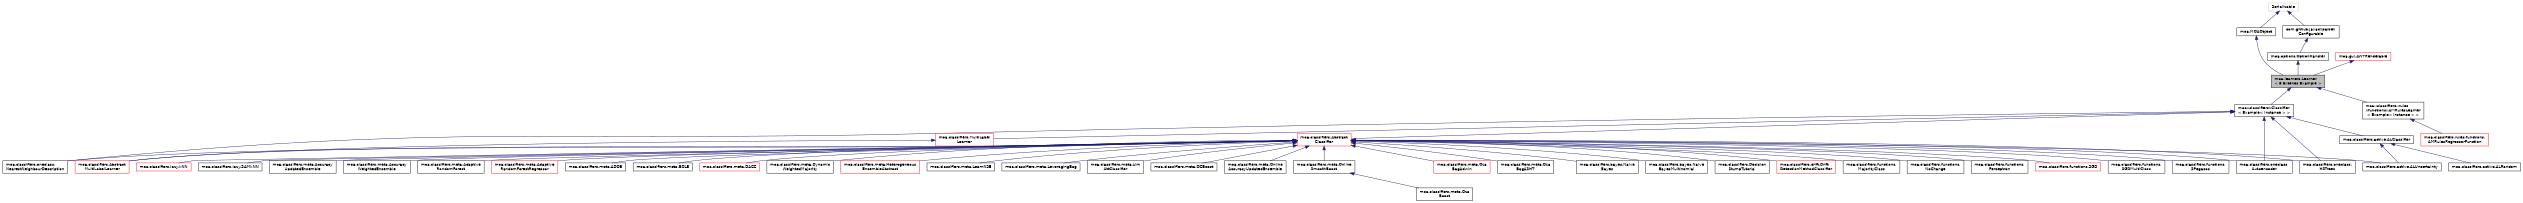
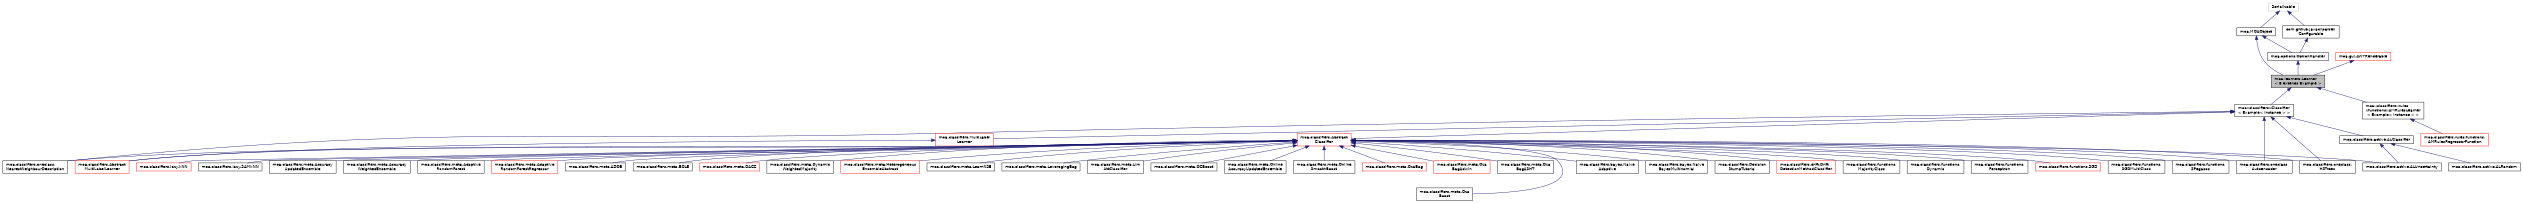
edge "moa.options.OptionHandler" -> "moa.MOAObject": added
node "moa.classifiers.meta.OzaBag": added
node "moa.classifiers.bayes.Naive Bayes": label "moa.classifiers.bayes.Naive Bayes" -> "moa.classifiers.bayes.Naive Adaptive"
node "moa.classifiers.functions. NoChange": label "moa.classifiers.functions. NoChange" -> "moa.classifiers.functions. Dynamic"
edge "moa.classifiers.meta.Oza Boost" -> "moa.classifiers.meta.Online SmoothBoost": now "moa.classifiers.meta.Oza Boost" -> "moa.classifiers.Abstract Classifier"
